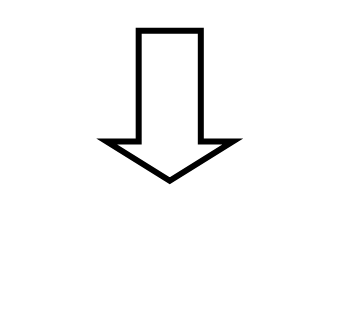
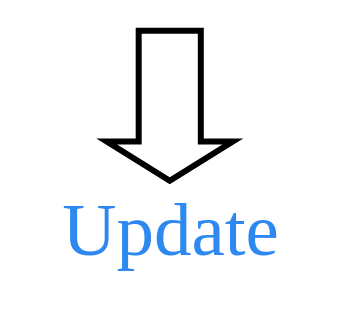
node "Update": added
